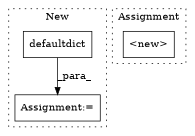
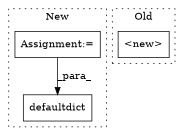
cluster "Assignment": label "Assignment" -> "Old"
edge "defaultdict" -> "Assignment:=": reversed
